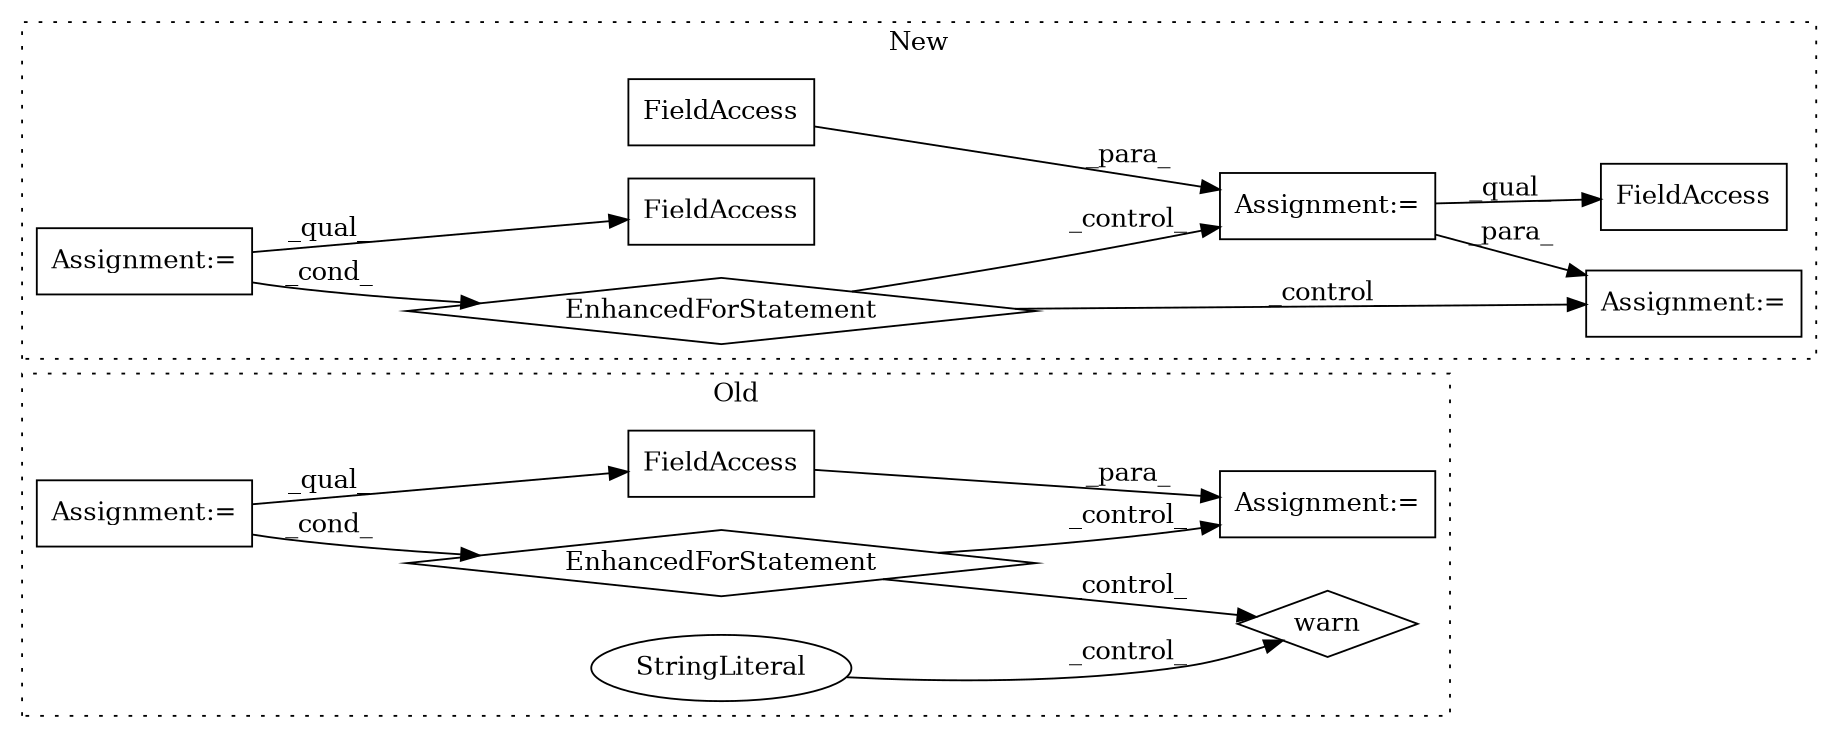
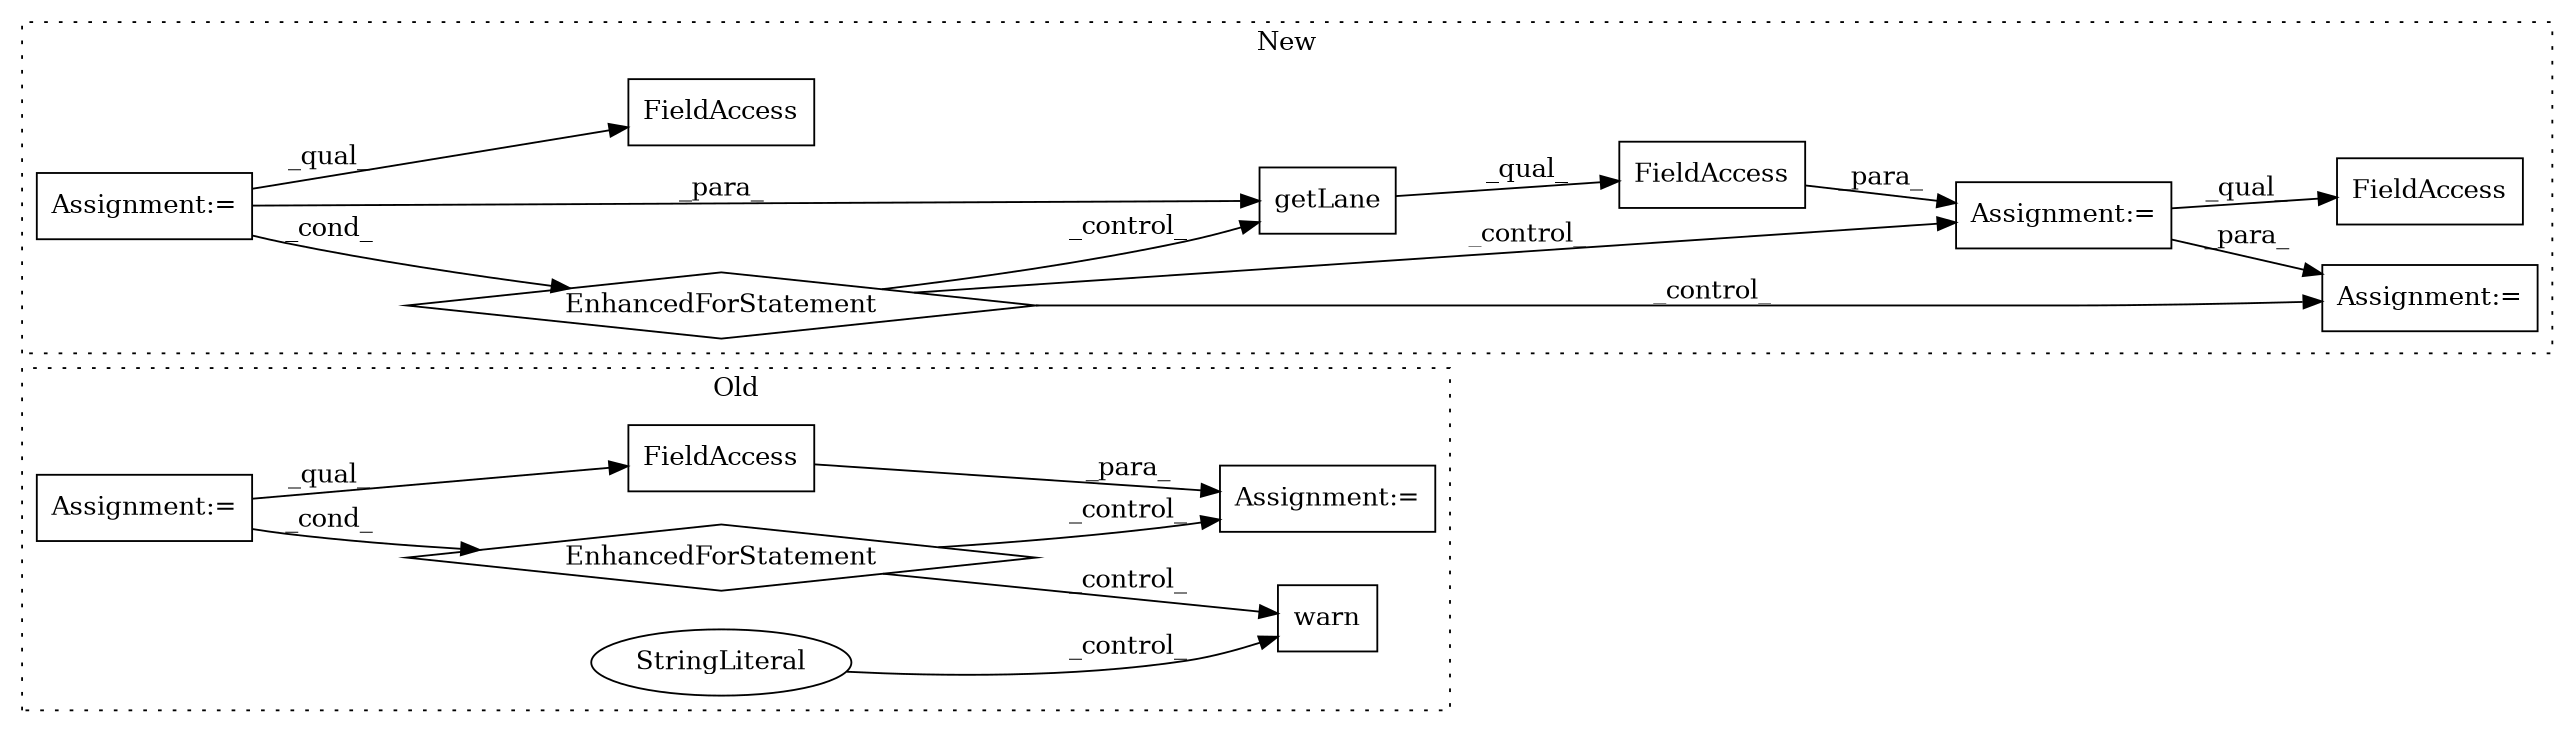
node "getLane": added
node "warn": shape diamond -> box
